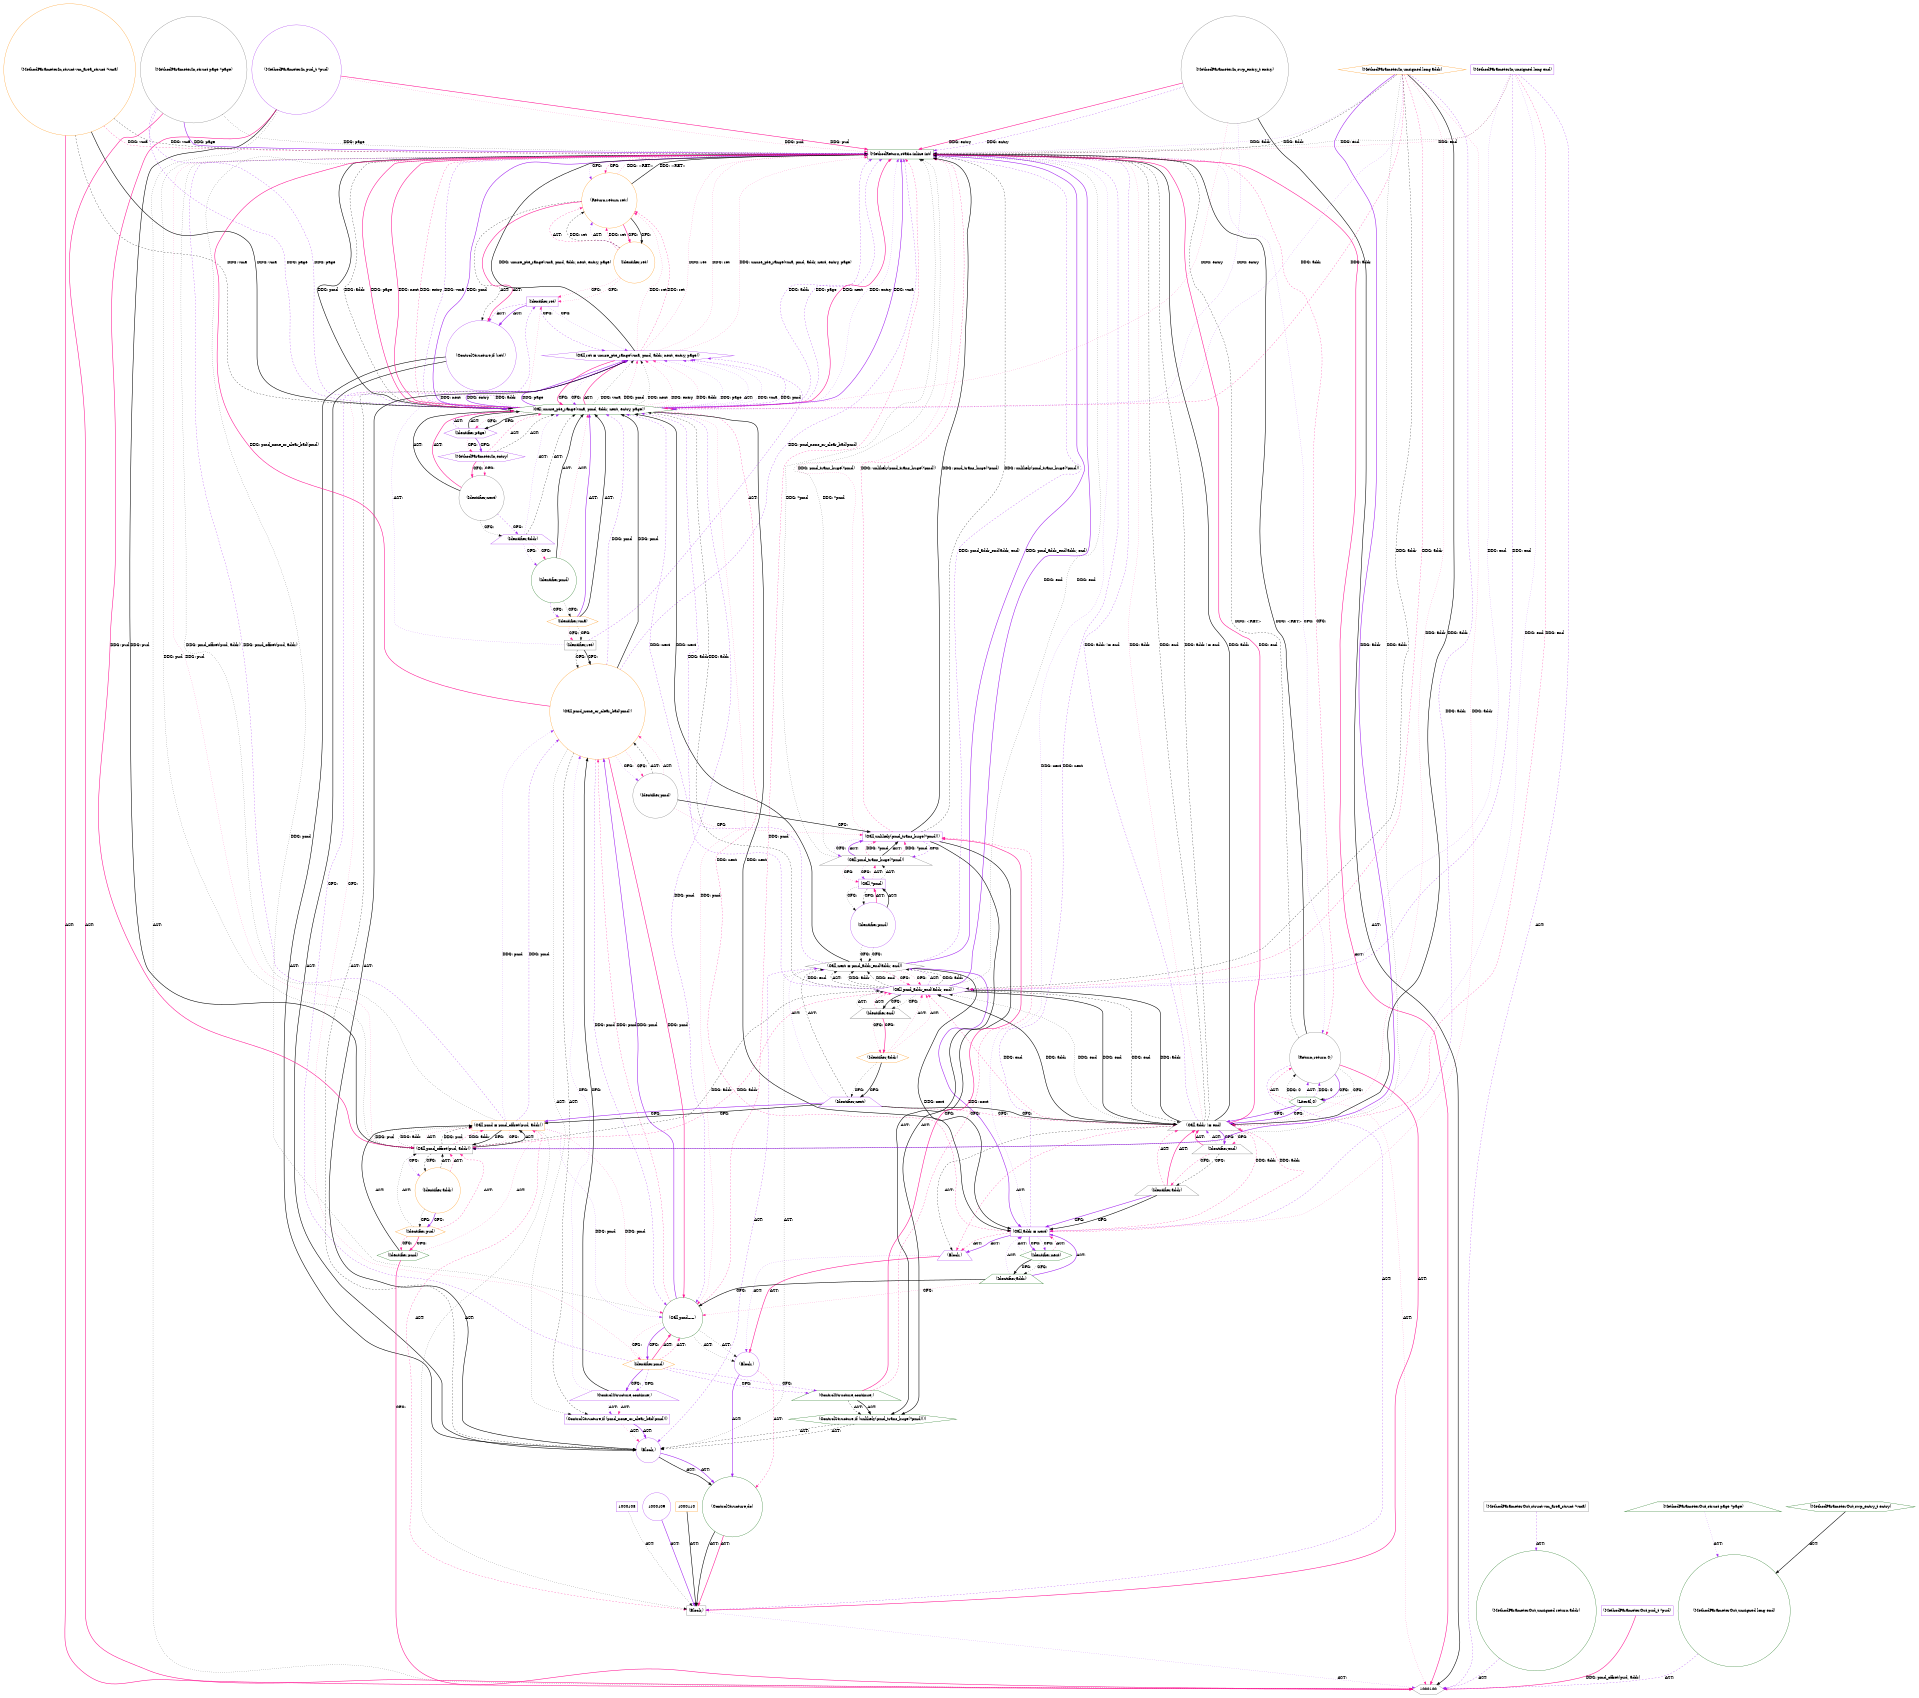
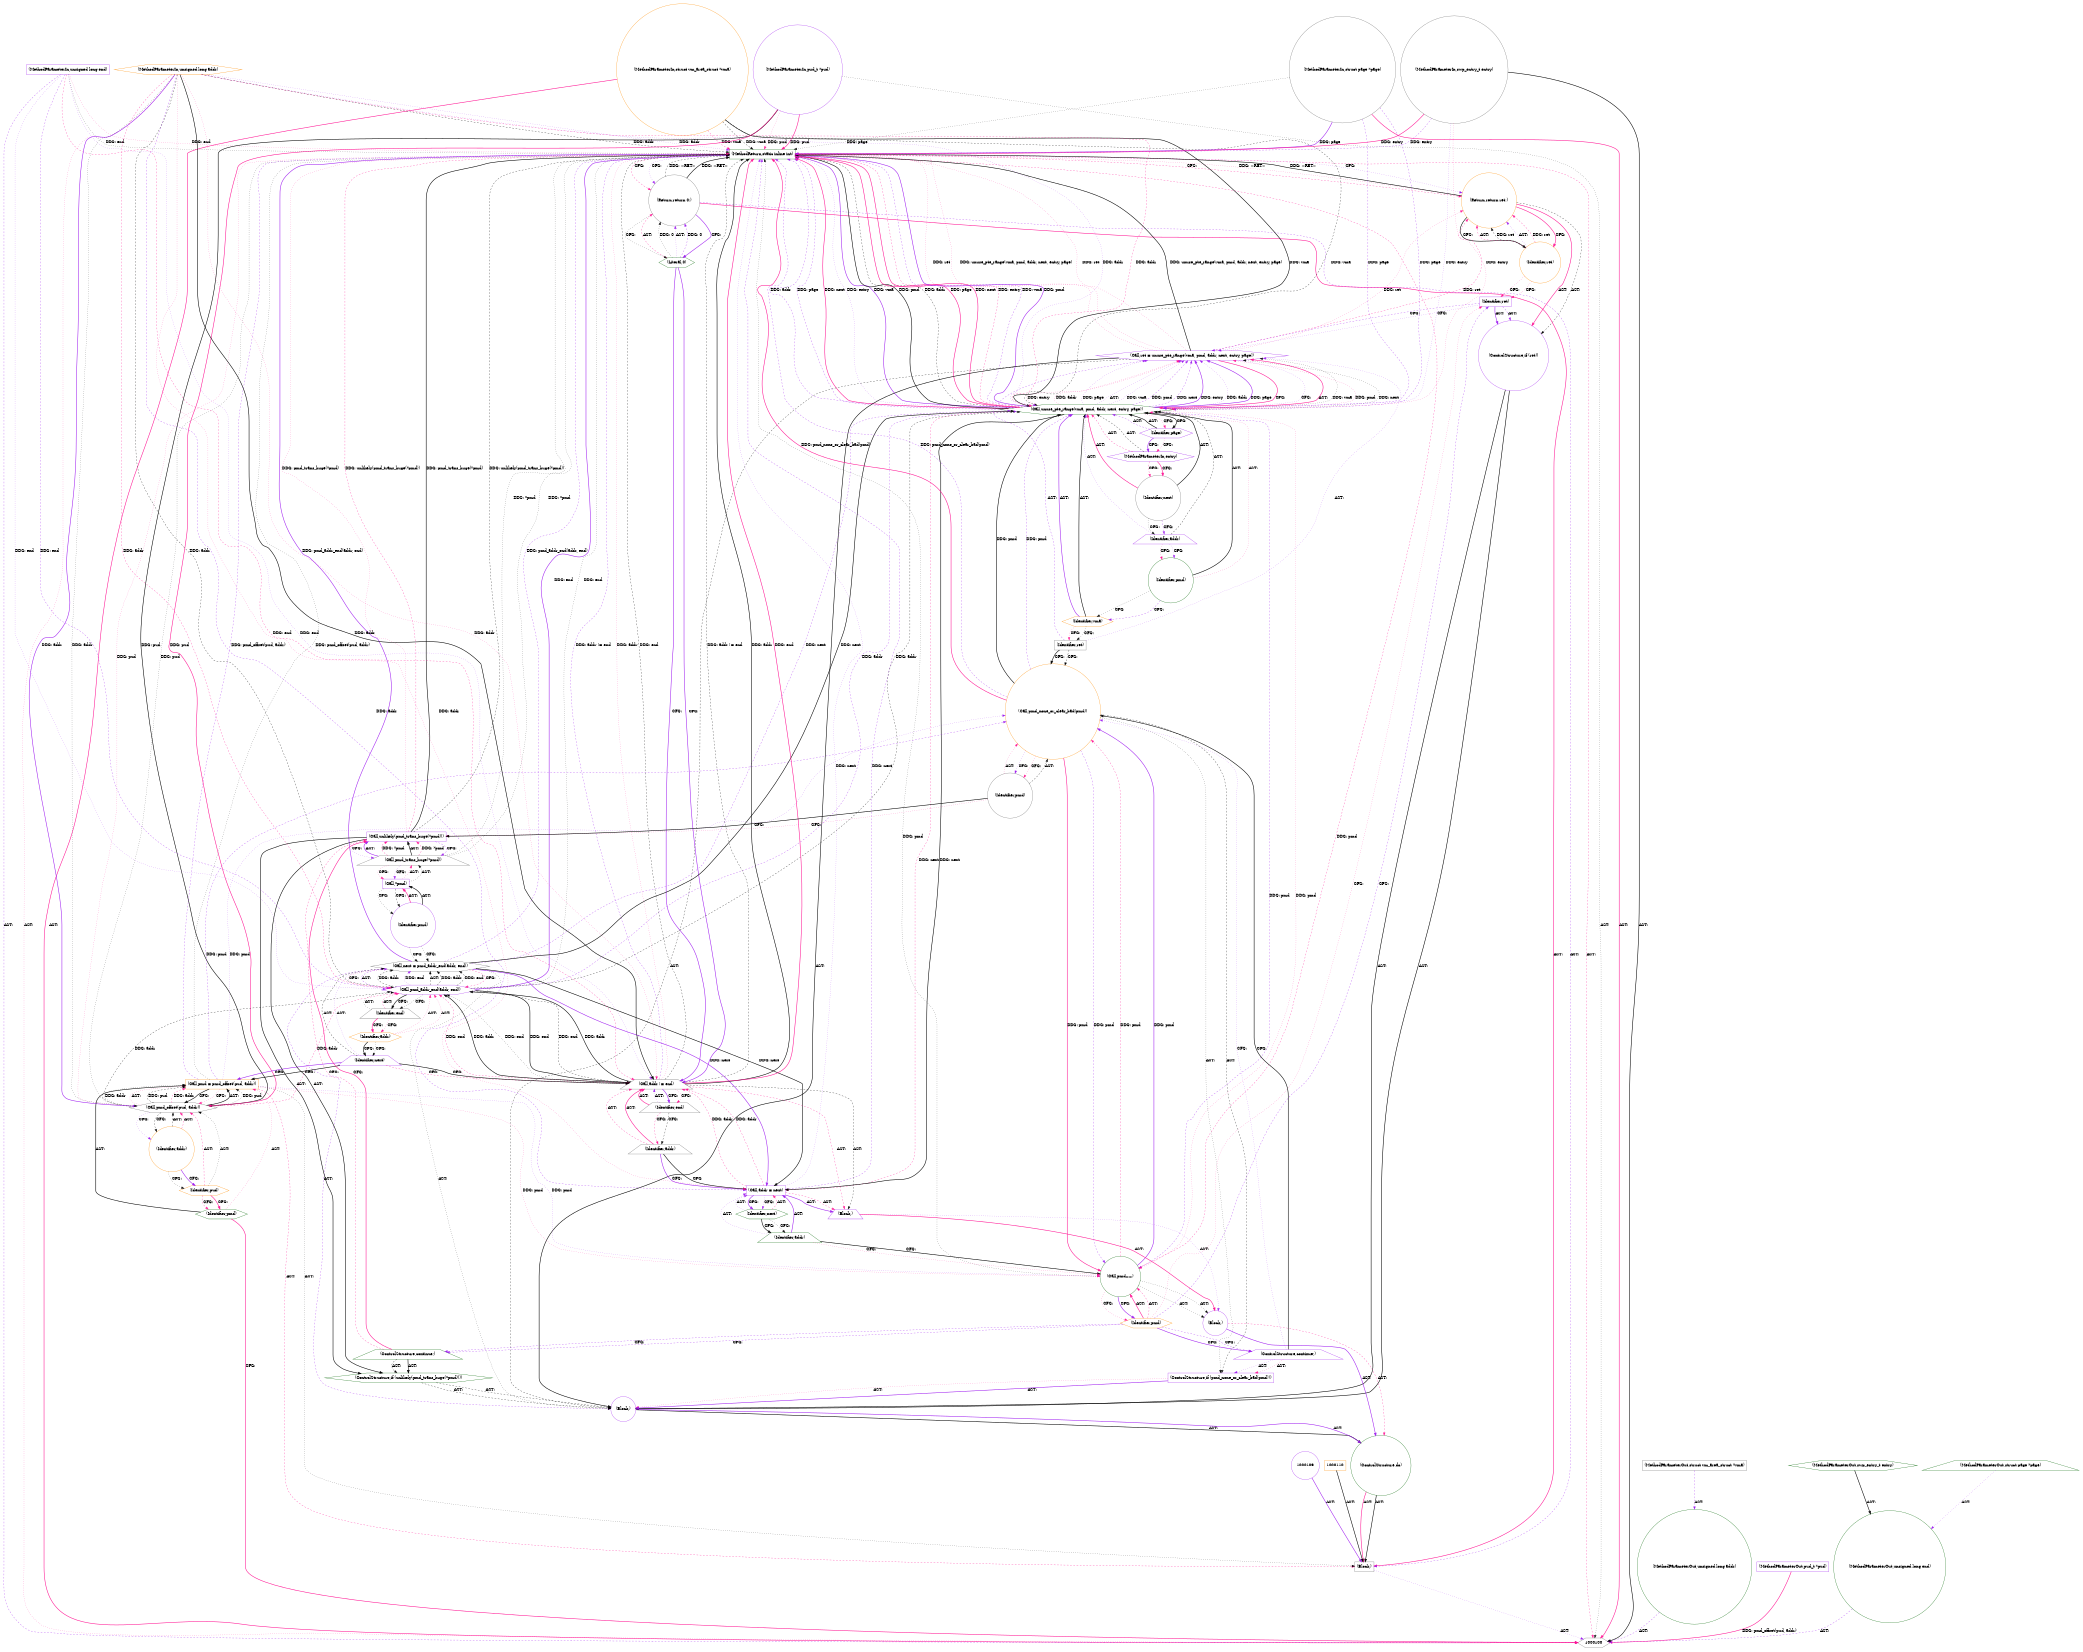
edge "(MethodReturn,static inline int)" -> "1000100": style bold -> dashed
node "(Call,pmd_offset(pud, addr))": shape box -> hexagon
edge "(Literal,0)" -> "1000100": now "(MethodParameterIn,unsigned long addr)" -> "1000100"
node "1000108": removed
node "(MethodParameterOut,unsigned return addr)": label "(MethodParameterOut,unsigned return addr)" -> "(MethodParameterOut,unsigned long addr)"
